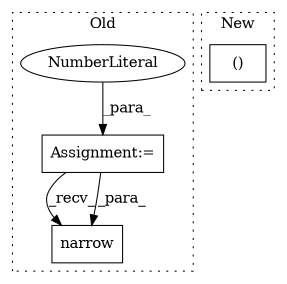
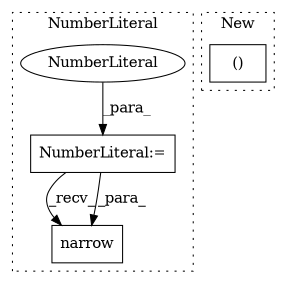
cluster "Old": label "Old" -> "NumberLiteral"
node "Assignment:=": label "Assignment:=" -> "NumberLiteral:="
